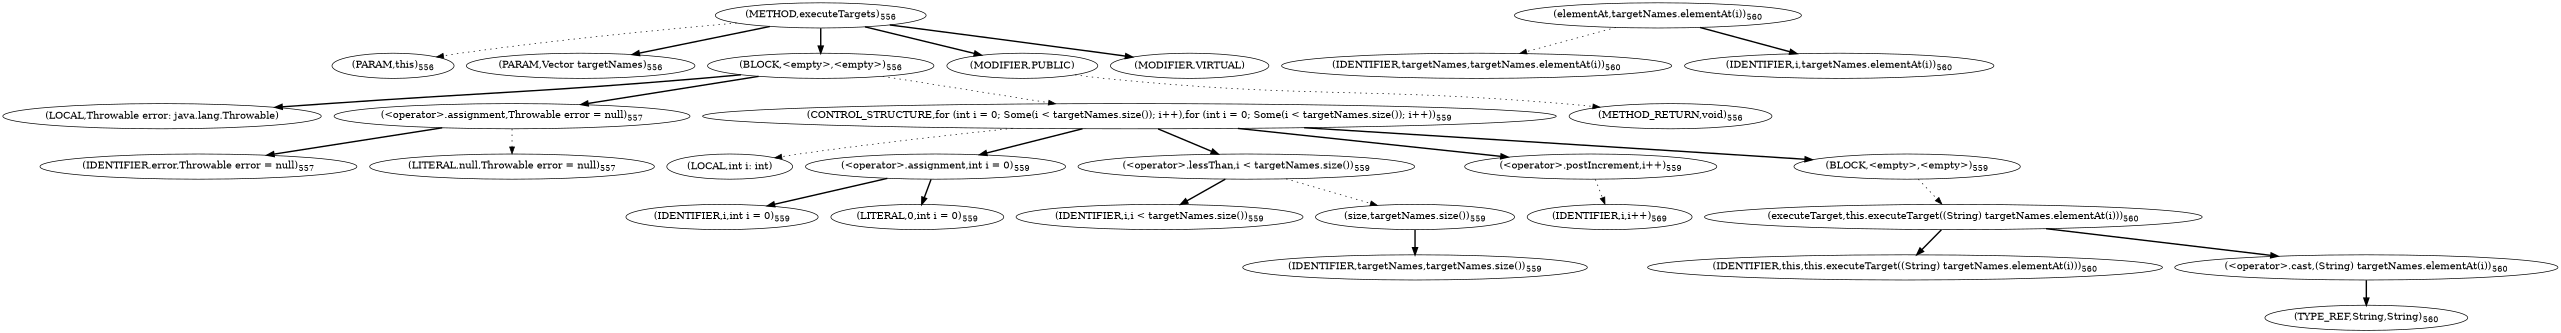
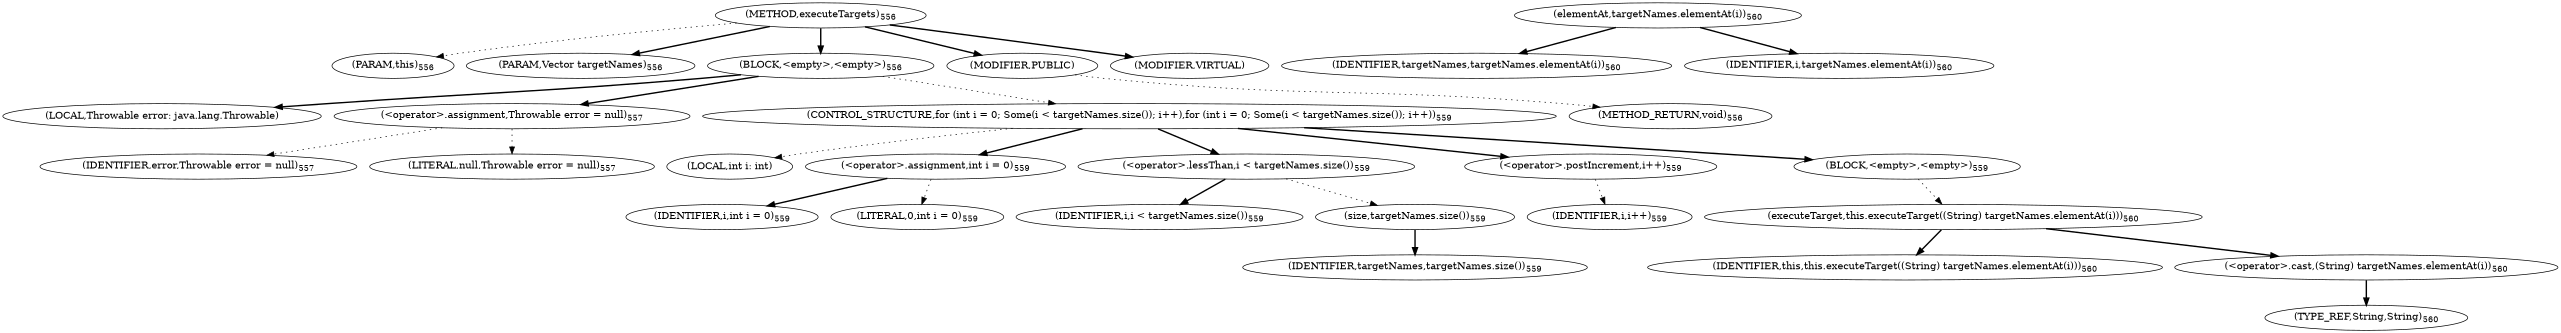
edge "(elementAt,targetNames.elementAt(i))" -> "(IDENTIFIER,targetNames,targetNames.elementAt(i))": style dotted -> bold
edge "(<operator>.assignment,Throwable error = null)" -> "(IDENTIFIER,error,Throwable error = null)": style bold -> dotted
edge "(<operator>.assignment,int i = 0)" -> "(LITERAL,0,int i = 0)": style bold -> dotted
node "(IDENTIFIER,i,i++)": text "569" -> "559"
